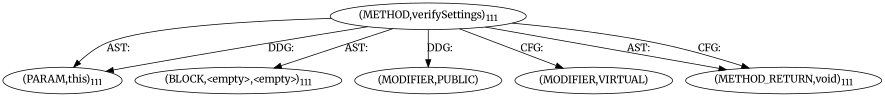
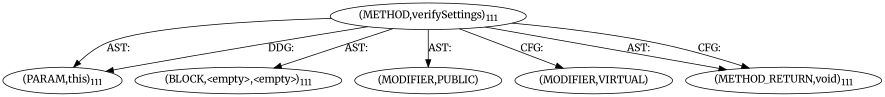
edge "(METHOD,verifySettings)" -> "(MODIFIER,PUBLIC)": label "DDG: " -> "AST: "
